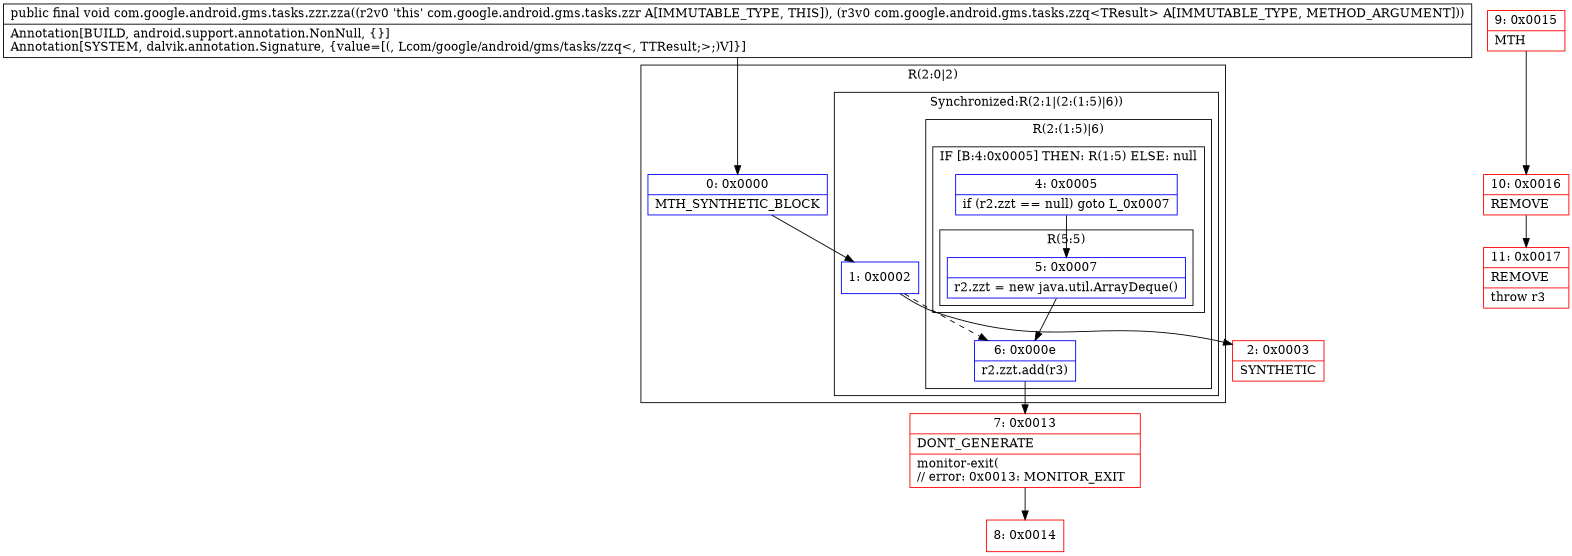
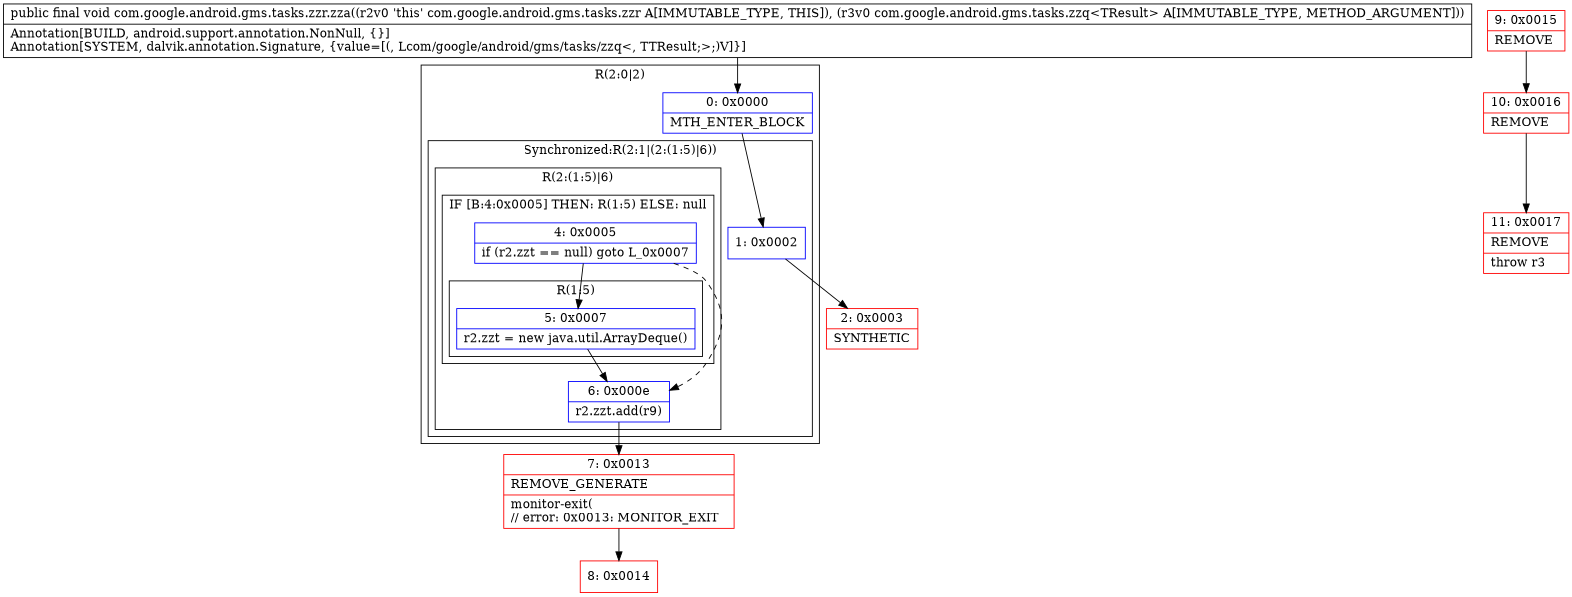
node "9: 0x0015": text "MTH" -> "REMOVE"
node "0: 0x0000": text "MTH_SYNTHETIC_BLOCK" -> "MTH_ENTER_BLOCK"
cluster "R(5:5)": label "R(5:5)" -> "R(1:5)"
edge "1: 0x0002" -> "6: 0x000e": now "4: 0x0005" -> "6: 0x000e"
node "6: 0x000e": text "r2.zzt.add(r3)" -> "r2.zzt.add(r9)"
node "7: 0x0013": text "DONT_GENERATE" -> "REMOVE_GENERATE"
